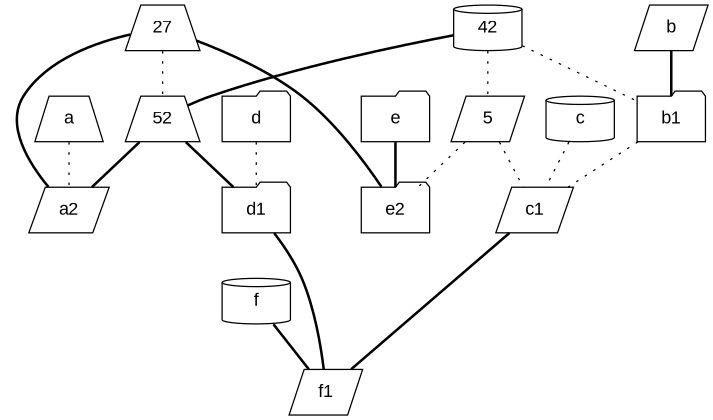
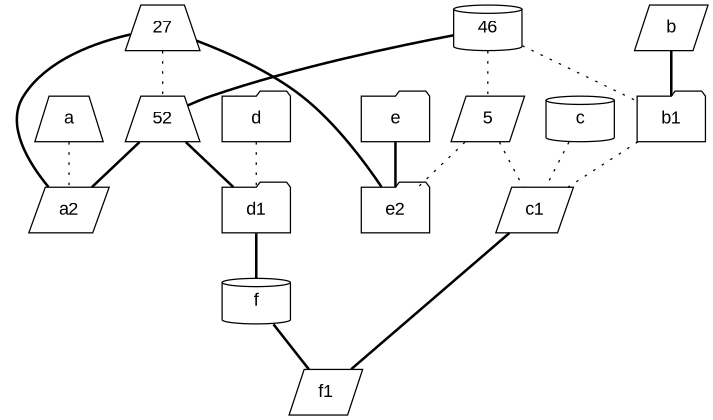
node "42": label "42" -> "46"
edge "d1" -- "f1": now "d1" -- "f"
